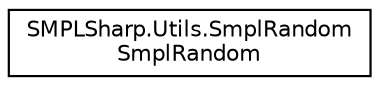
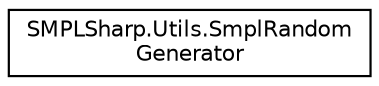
node "SMPLSharp.Utils.SmplRandom SmplRandom": label "SMPLSharp.Utils.SmplRandom SmplRandom" -> "SMPLSharp.Utils.SmplRandom Generator"
